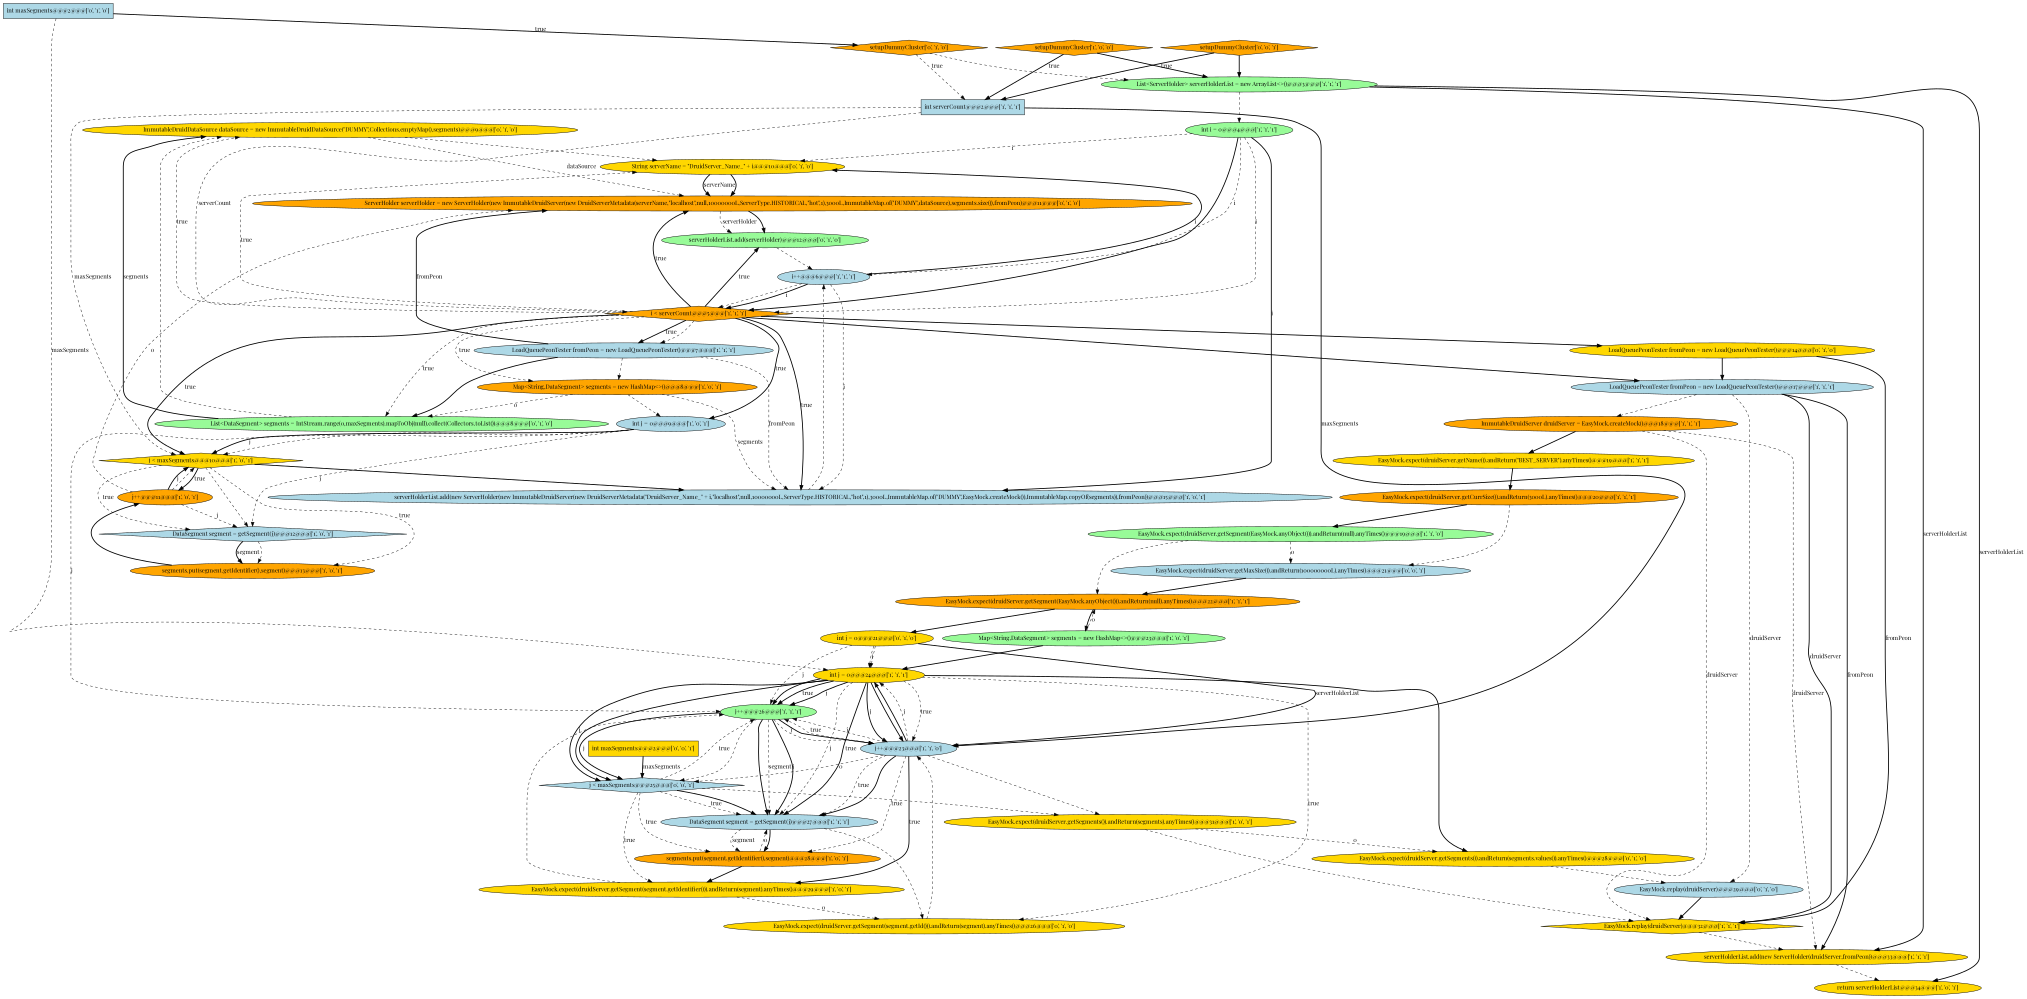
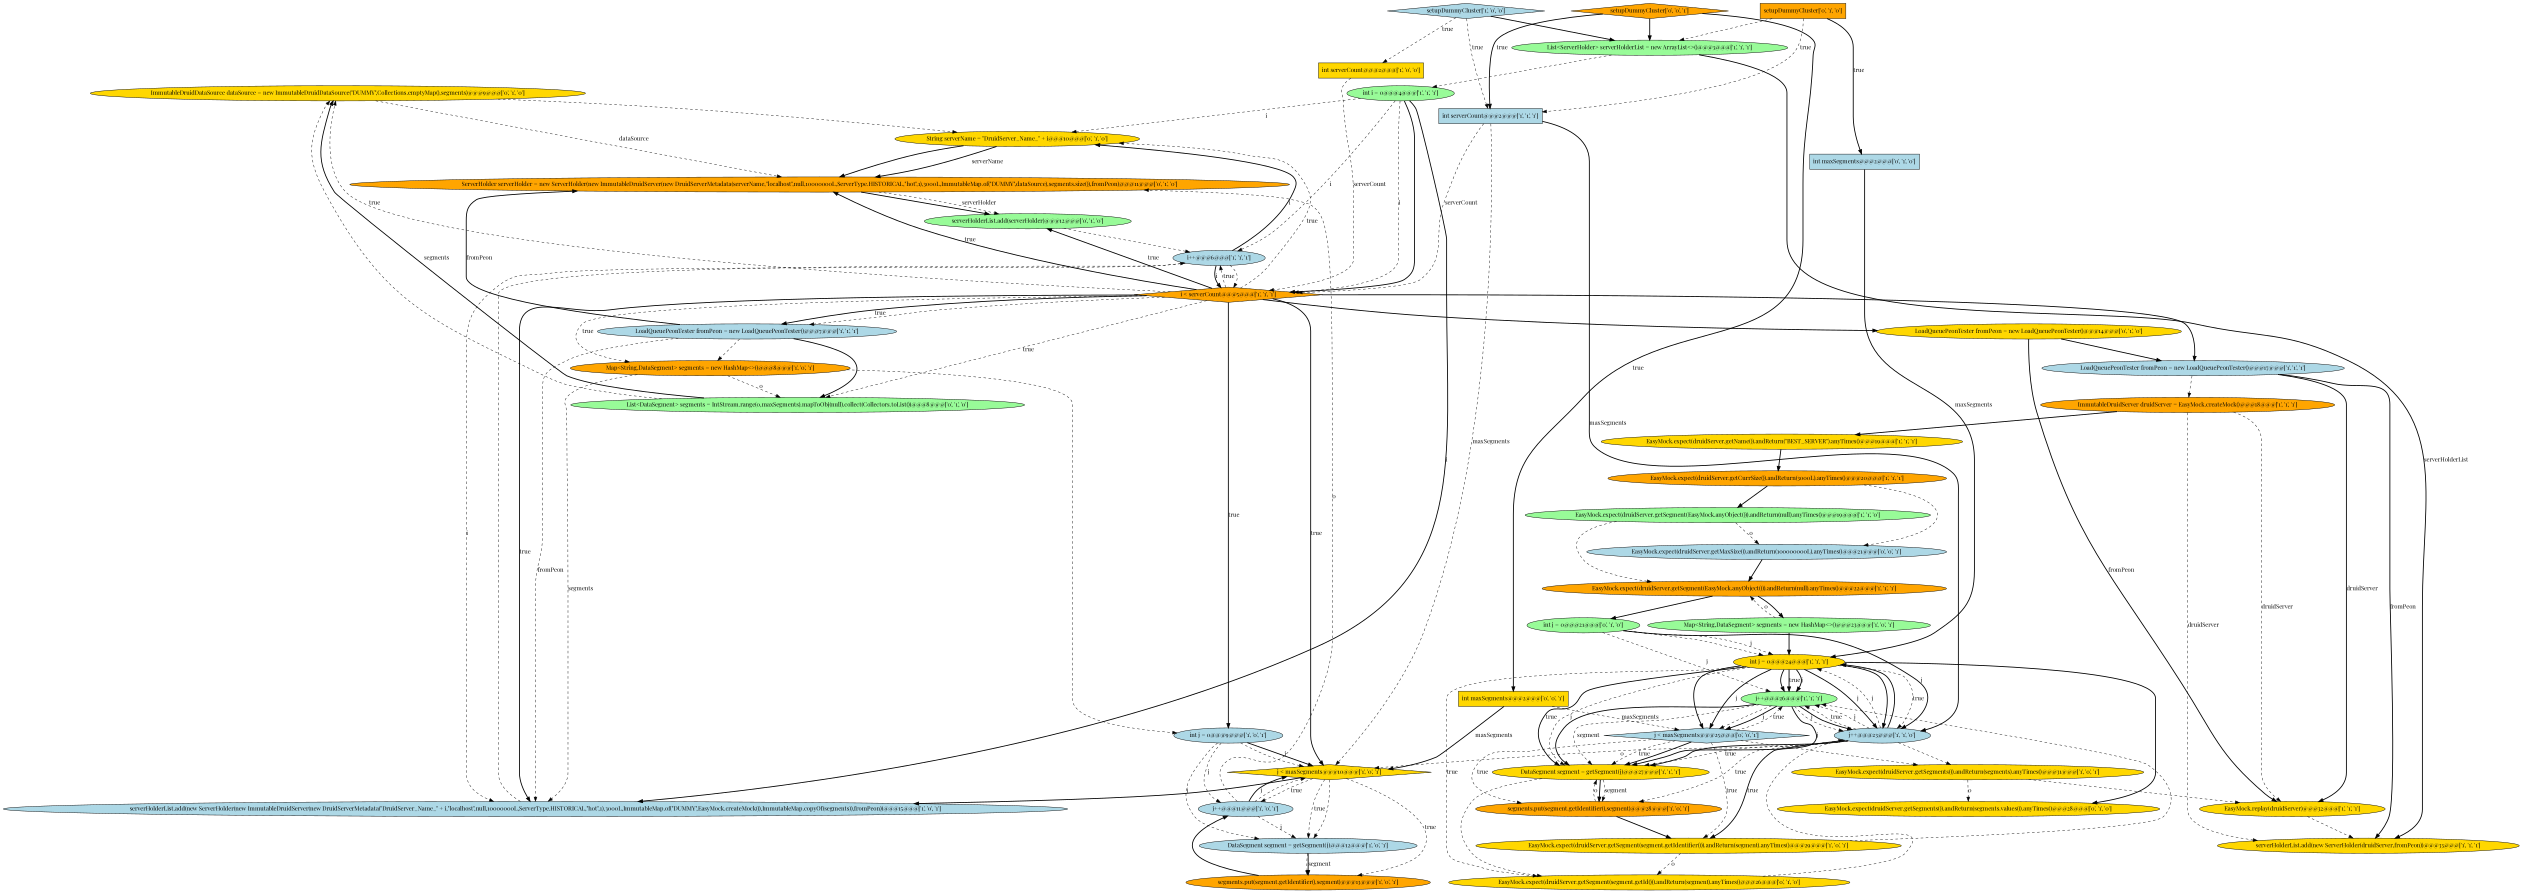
edge "int maxSegments@@@2@@@['0', '1', '0']" -> "setupDummyCluster['0', '1', '0']": reversed
node "setupDummyCluster['0', '1', '0']": shape diamond -> box
node "setupDummyCluster['1', '0', '0']": fillcolor orange -> lightblue
node "int serverCount@@@2@@@['1', '0', '0']": added
edge "setupDummyCluster['1', '0', '0']" -> "int serverCount@@@2@@@['1', '1', '1']": style bold -> dashed
edge "i < serverCount@@@5@@@['1', '1', '1']" -> "i++@@@6@@@['1', '1', '1']": added, label "true"
edge "setupDummyCluster['0', '0', '1']" -> "int maxSegments@@@2@@@['0', '0', '1']": added, label "true"
edge "j < maxSegments@@@10@@@['1', '0', '1']" -> "j++@@@11@@@['1', '0', '1']": style bold -> dashed
node "j++@@@11@@@['1', '0', '1']": fillcolor orange -> lightblue
node "DataSegment segment = getSegment(j)@@@12@@@['1', '0', '1']": shape diamond -> ellipse
edge "int j = 0@@@9@@@['1', '0', '1']" -> "j++@@@26@@@['1', '1', '1']": now "int j = 0@@@9@@@['1', '0', '1']" -> "j++@@@11@@@['1', '0', '1']"
edge "int maxSegments@@@2@@@['0', '1', '0']" -> "int j = 0@@@24@@@['1', '1', '1']": style dashed -> bold
node "int j = 0@@@21@@@['0', '1', '0']": fillcolor gold -> palegreen
edge "int j = 0@@@21@@@['0', '1', '0']" -> "j++@@@23@@@['1', '1', '0']": label "serverHolderList" -> "j"
edge "int maxSegments@@@2@@@['0', '0', '1']" -> "j < maxSegments@@@10@@@['1', '0', '1']": added, label "maxSegments"
edge "int maxSegments@@@2@@@['0', '0', '1']" -> "j < maxSegments@@@25@@@['0', '0', '1']": style bold -> dashed
edge "j++@@@23@@@['1', '1', '0']" -> "j < maxSegments@@@25@@@['0', '0', '1']": now "j++@@@23@@@['1', '1', '0']" -> "j < maxSegments@@@10@@@['1', '0', '1']"
node "DataSegment segment = getSegment(j)@@@27@@@['1', '1', '1']": fillcolor lightblue -> gold
node "EasyMock.replay(druidServer)@@@29@@@['0', '1', '0']": removed
node "EasyMock.replay(druidServer)@@@32@@@['1', '1', '1']": shape diamond -> ellipse
node "return serverHolderList@@@34@@@['1', '0', '1']": removed
